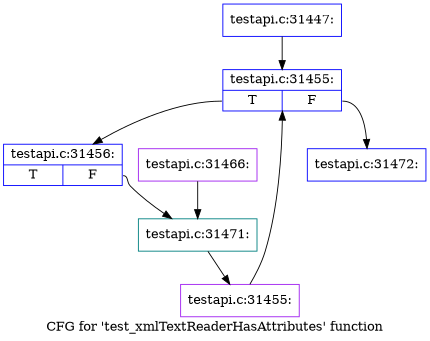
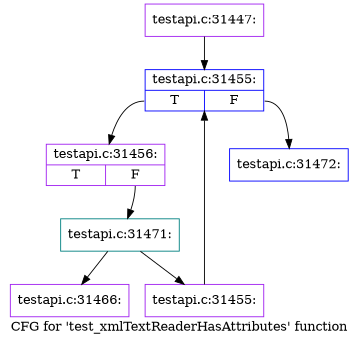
node "testapi.c:31447:": color blue -> purple
node "testapi.c:31456:": color blue -> purple
edge "testapi.c:31466:" -> "testapi.c:31471:": reversed
